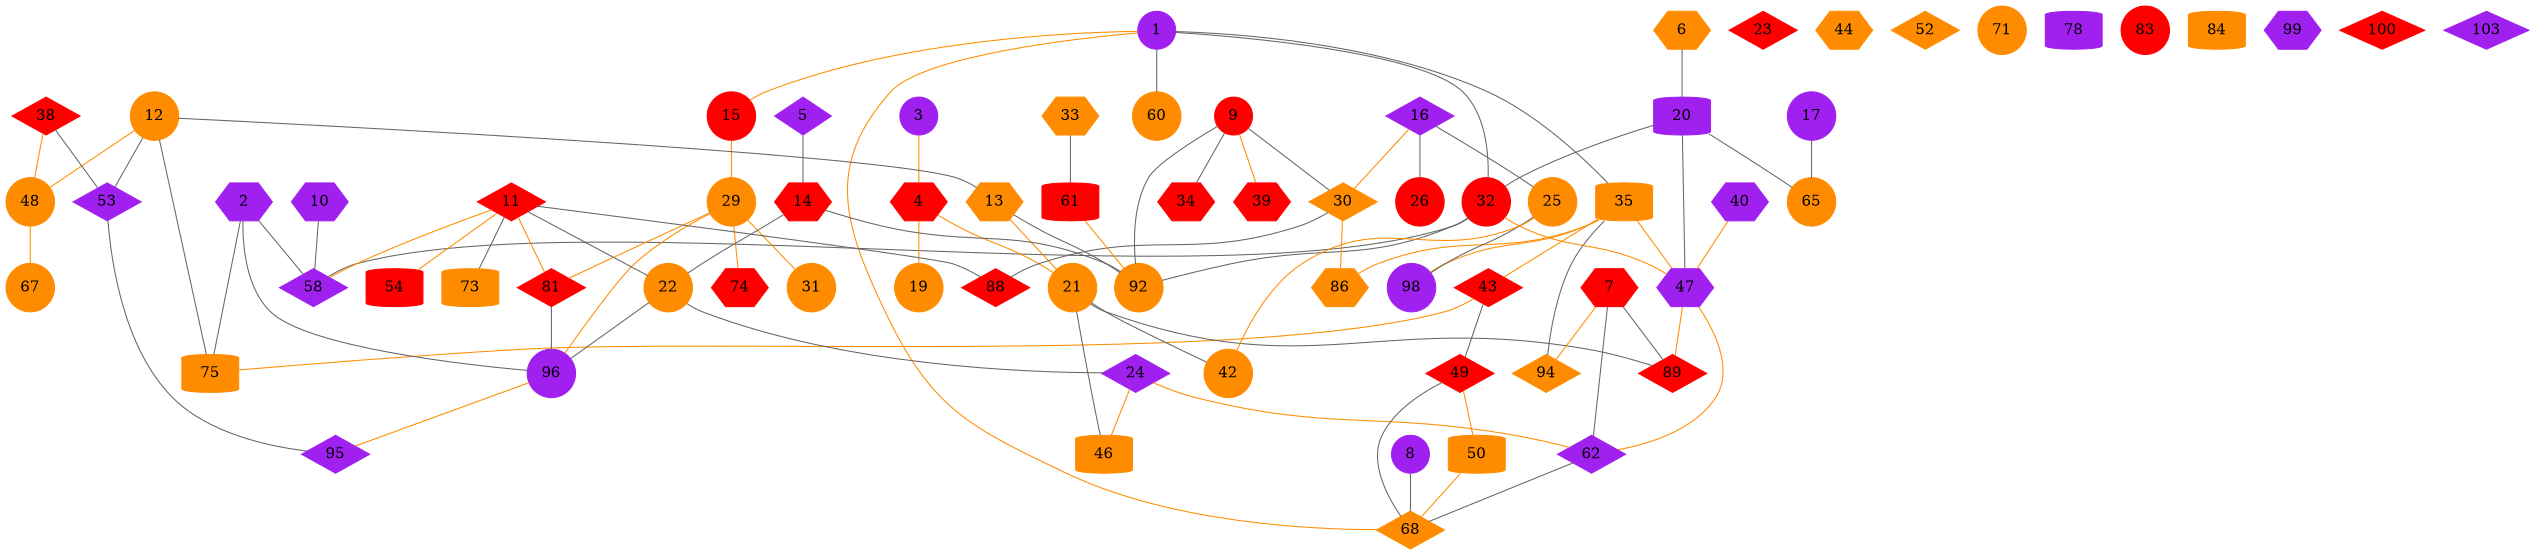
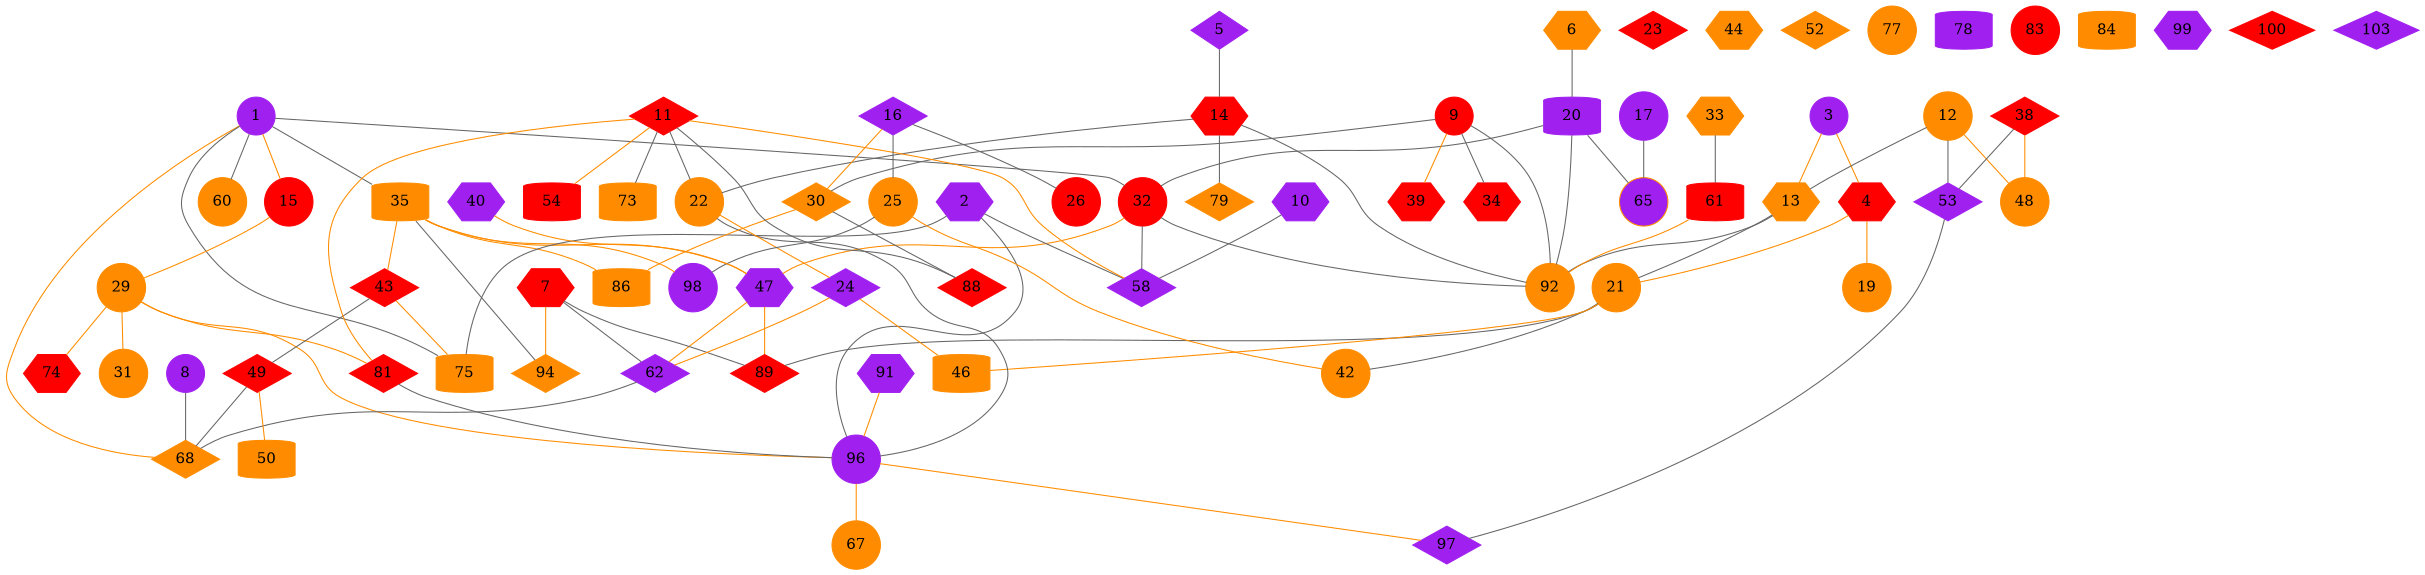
node "71": label "71" -> "77"
edge "3" -- "13": added
node "79": added
edge "20" -- "47": now "20" -- "92"
node "65": fillcolor darkorange -> purple
edge "13" -- "21": color darkorange -> gray40
edge "48" -- "67": now "96" -- "67"
edge "12" -- "75": now "1" -- "75"
node "86": shape hexagon -> cylinder
edge "22" -- "24": color gray40 -> darkorange
node "91": added
edge "21" -- "46": color gray40 -> darkorange
node "95": label "95" -> "97"
edge "50" -- "68": removed
